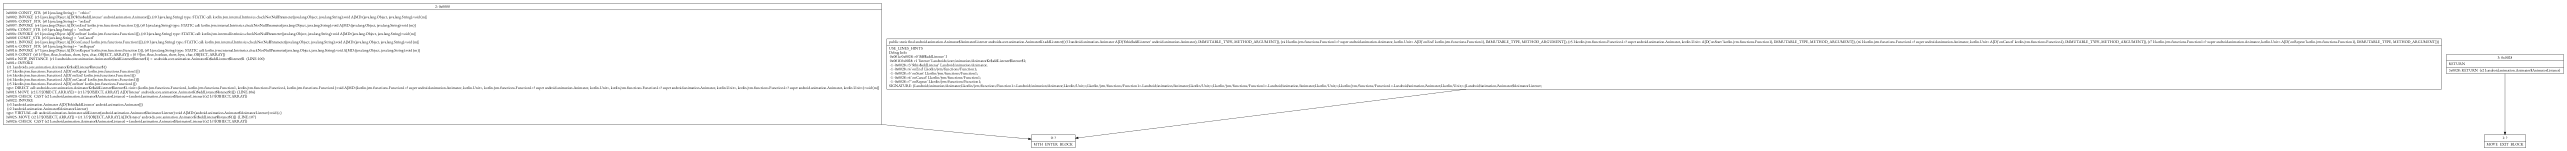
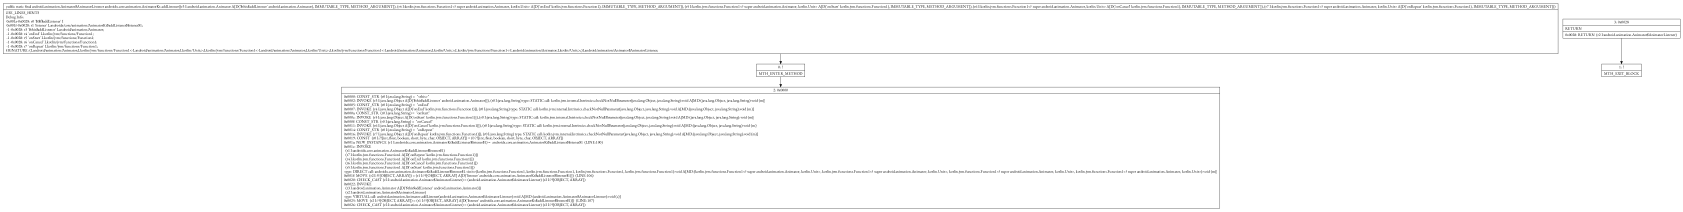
edge "2: 0x0000" -> "0: ?": reversed
node "0: ?": text "MTH_ENTER_BLOCK" -> "MTH_ENTER_METHOD"
node "1: ?": text "MOVE_EXIT_BLOCK" -> "MTH_EXIT_BLOCK"
